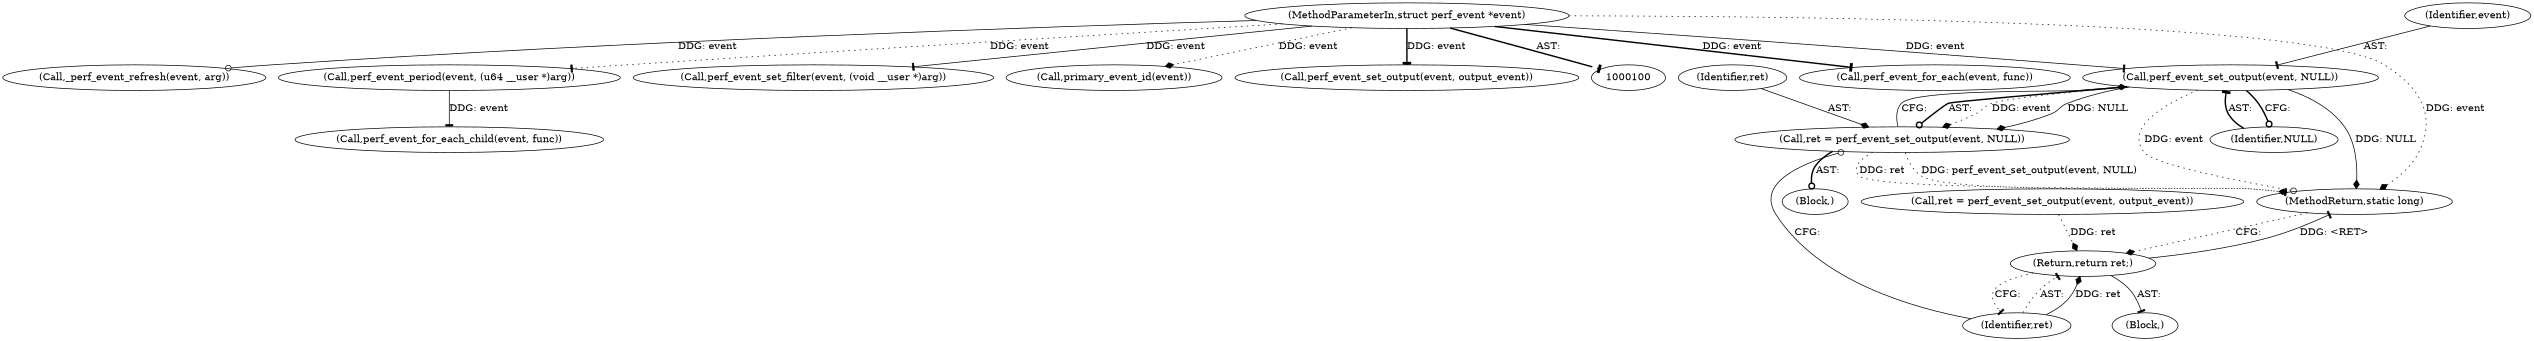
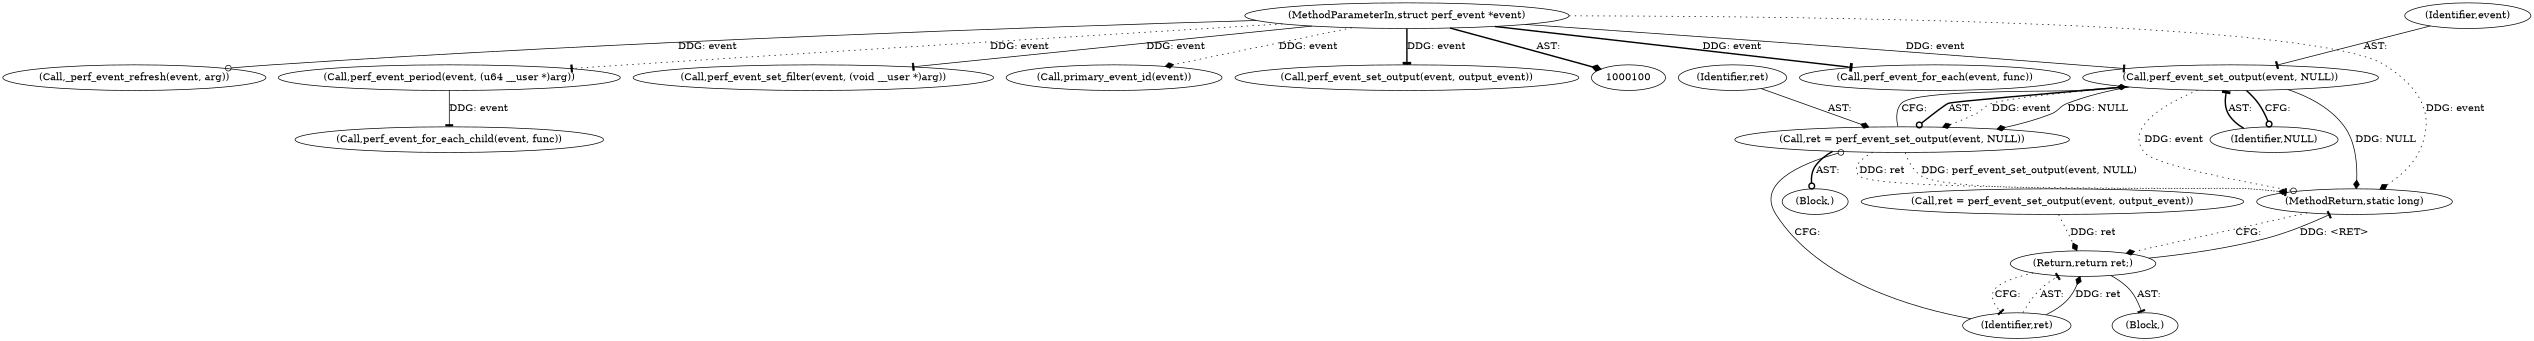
edge "(MethodParameterIn,struct perf_event *event)" -> "1000100": arrowhead tee -> diamond
